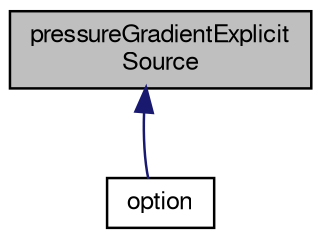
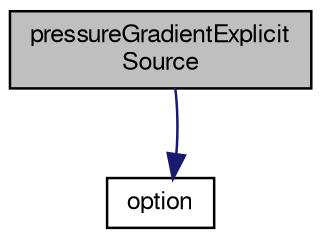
edge "option" -> "pressureGradientExplicit Source": reversed
